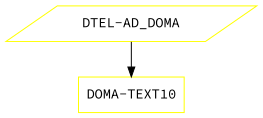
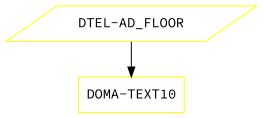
node "DTEL-AD_DOMA": label "DTEL-AD_DOMA" -> "DTEL-AD_FLOOR"
